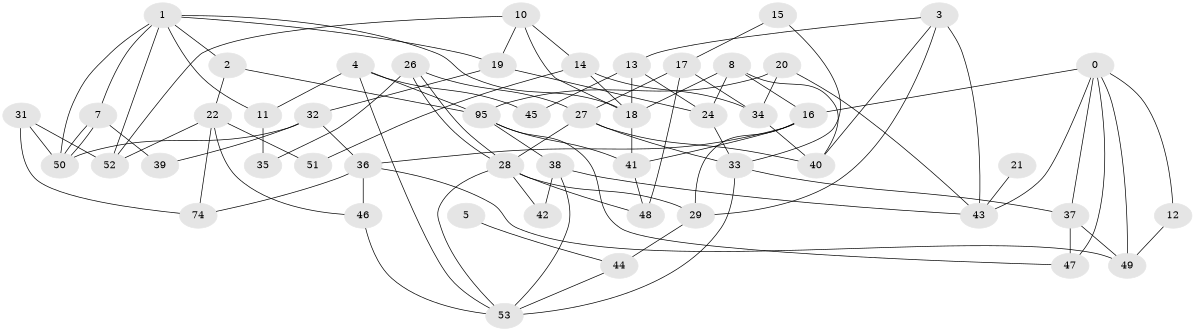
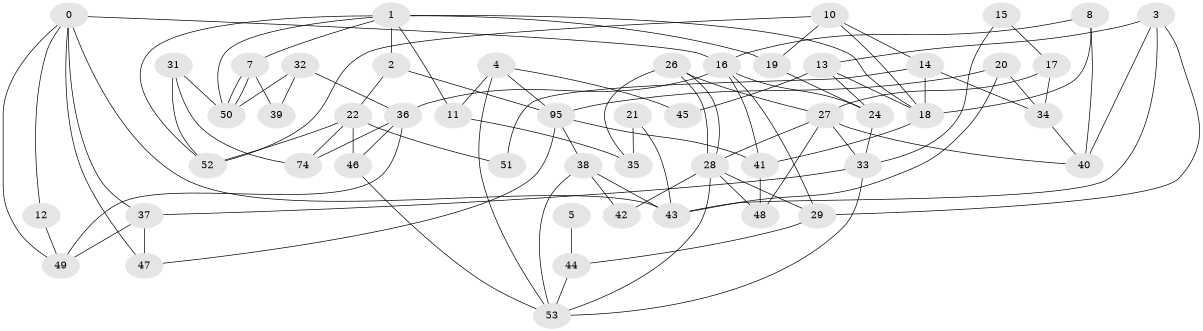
edge "19" -- "32": removed
edge "8" -- "24": now "16" -- "24"
edge "17" -- "48": now "27" -- "48"
edge "21" -- "35": added
